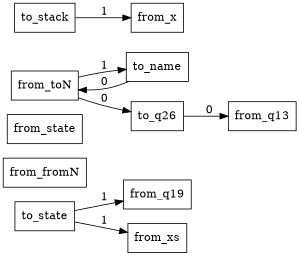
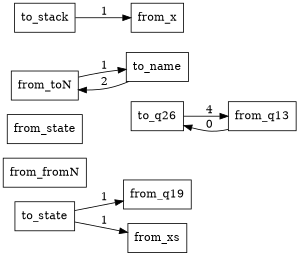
edge "to_name" -> "from_toN": label "0" -> "2"
edge "from_toN" -> "to_q26": now "from_q13" -> "to_q26"
edge "to_q26" -> "from_q13": label "0" -> "4"
